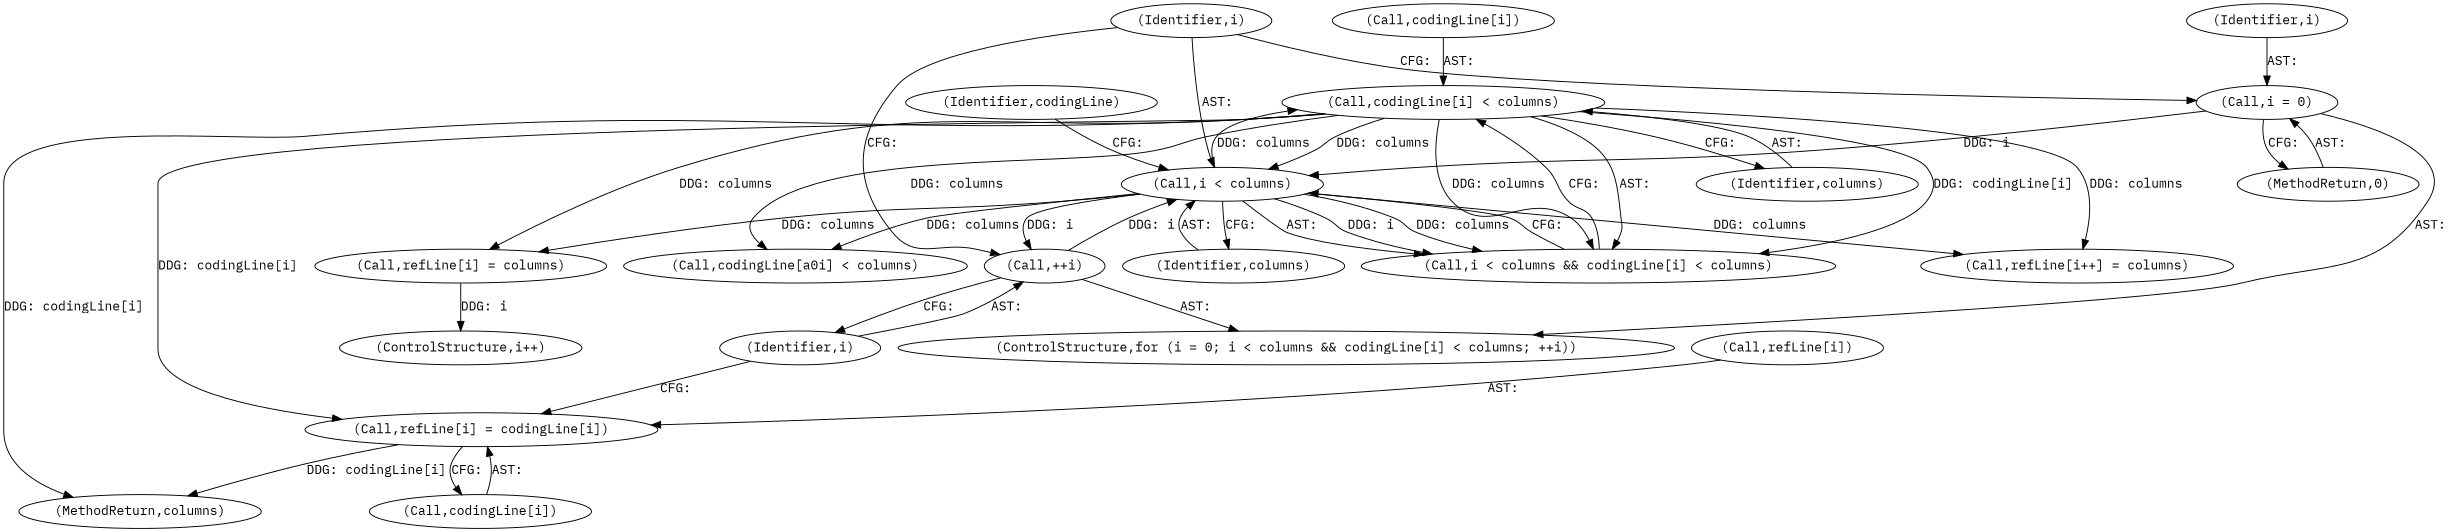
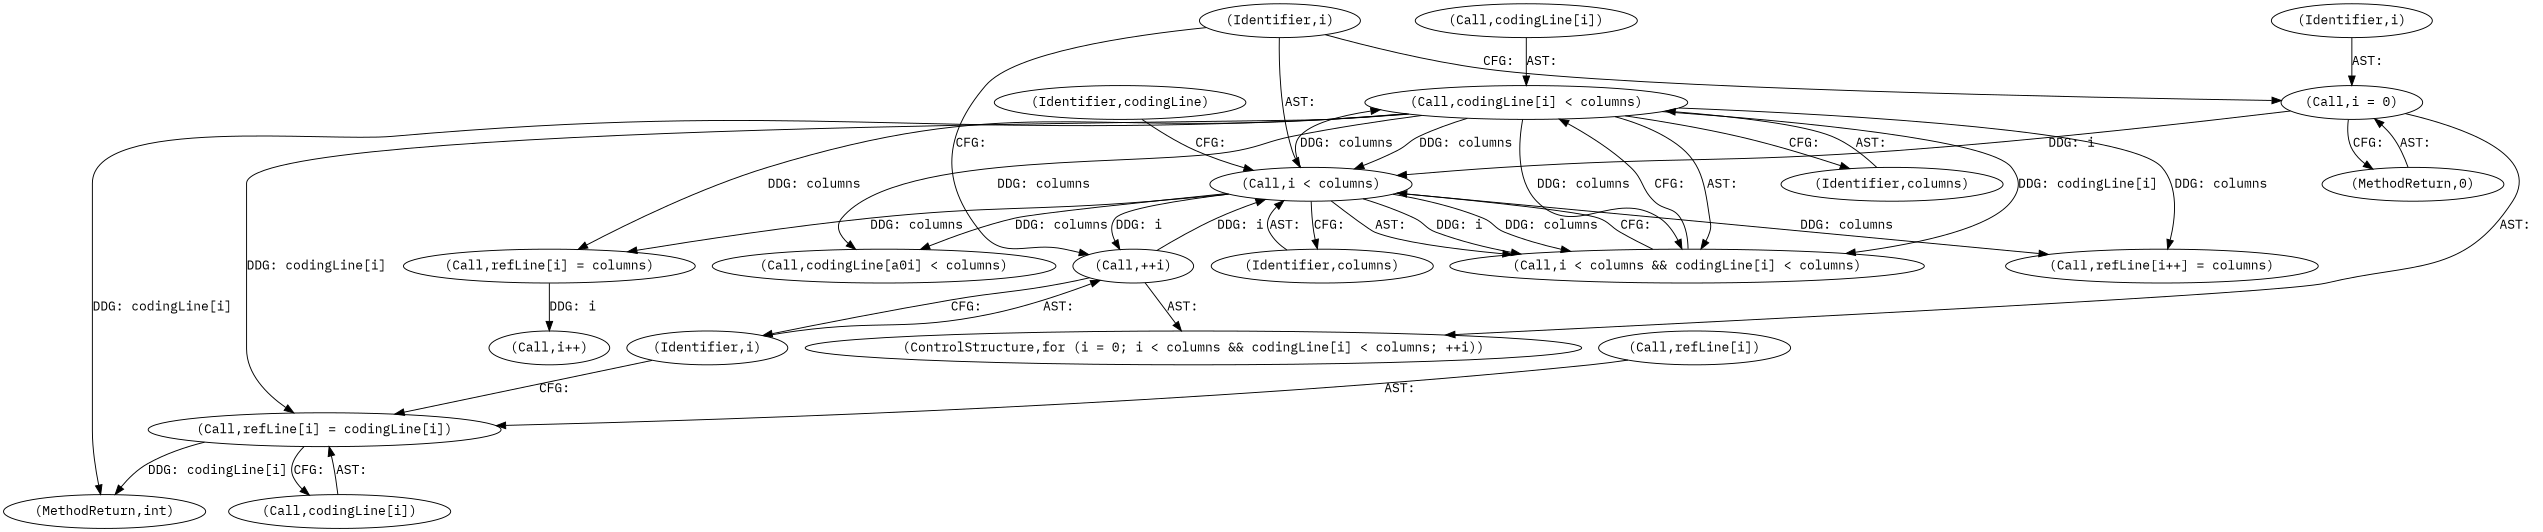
node "(ControlStructure,i++)": label "(ControlStructure,i++)" -> "(Call,i++)"
node "(MethodReturn,columns)": label "(MethodReturn,columns)" -> "(MethodReturn,int)"
